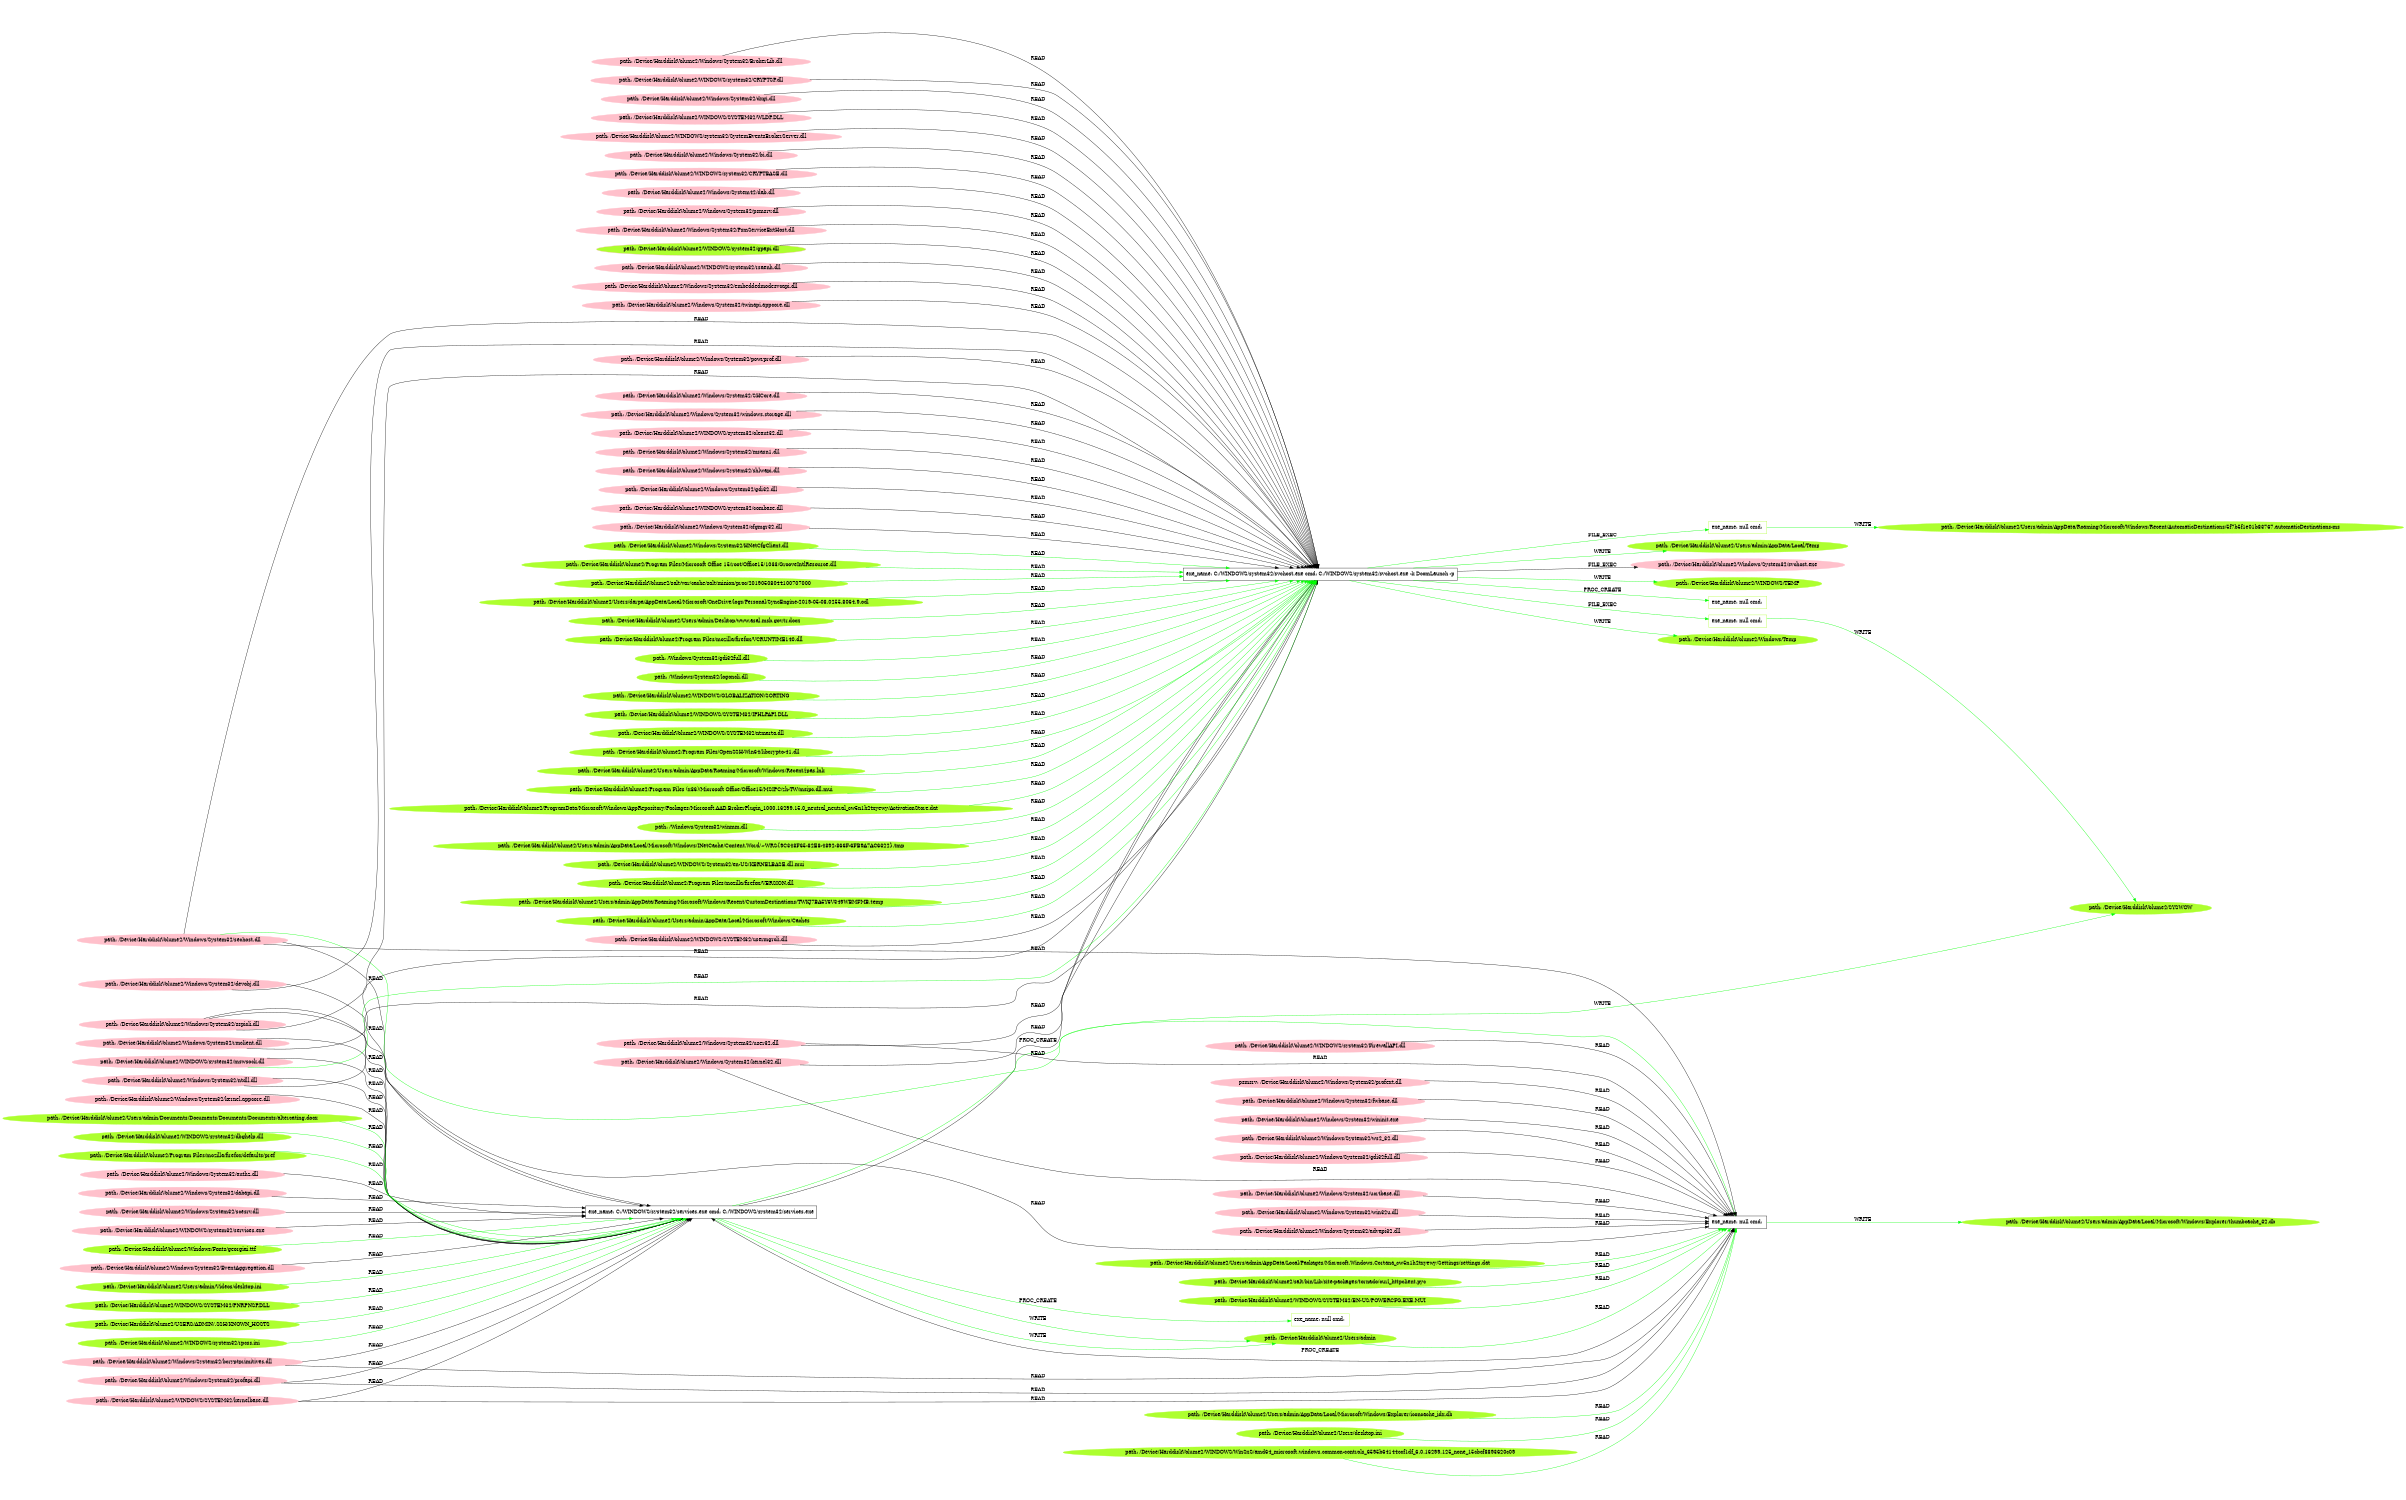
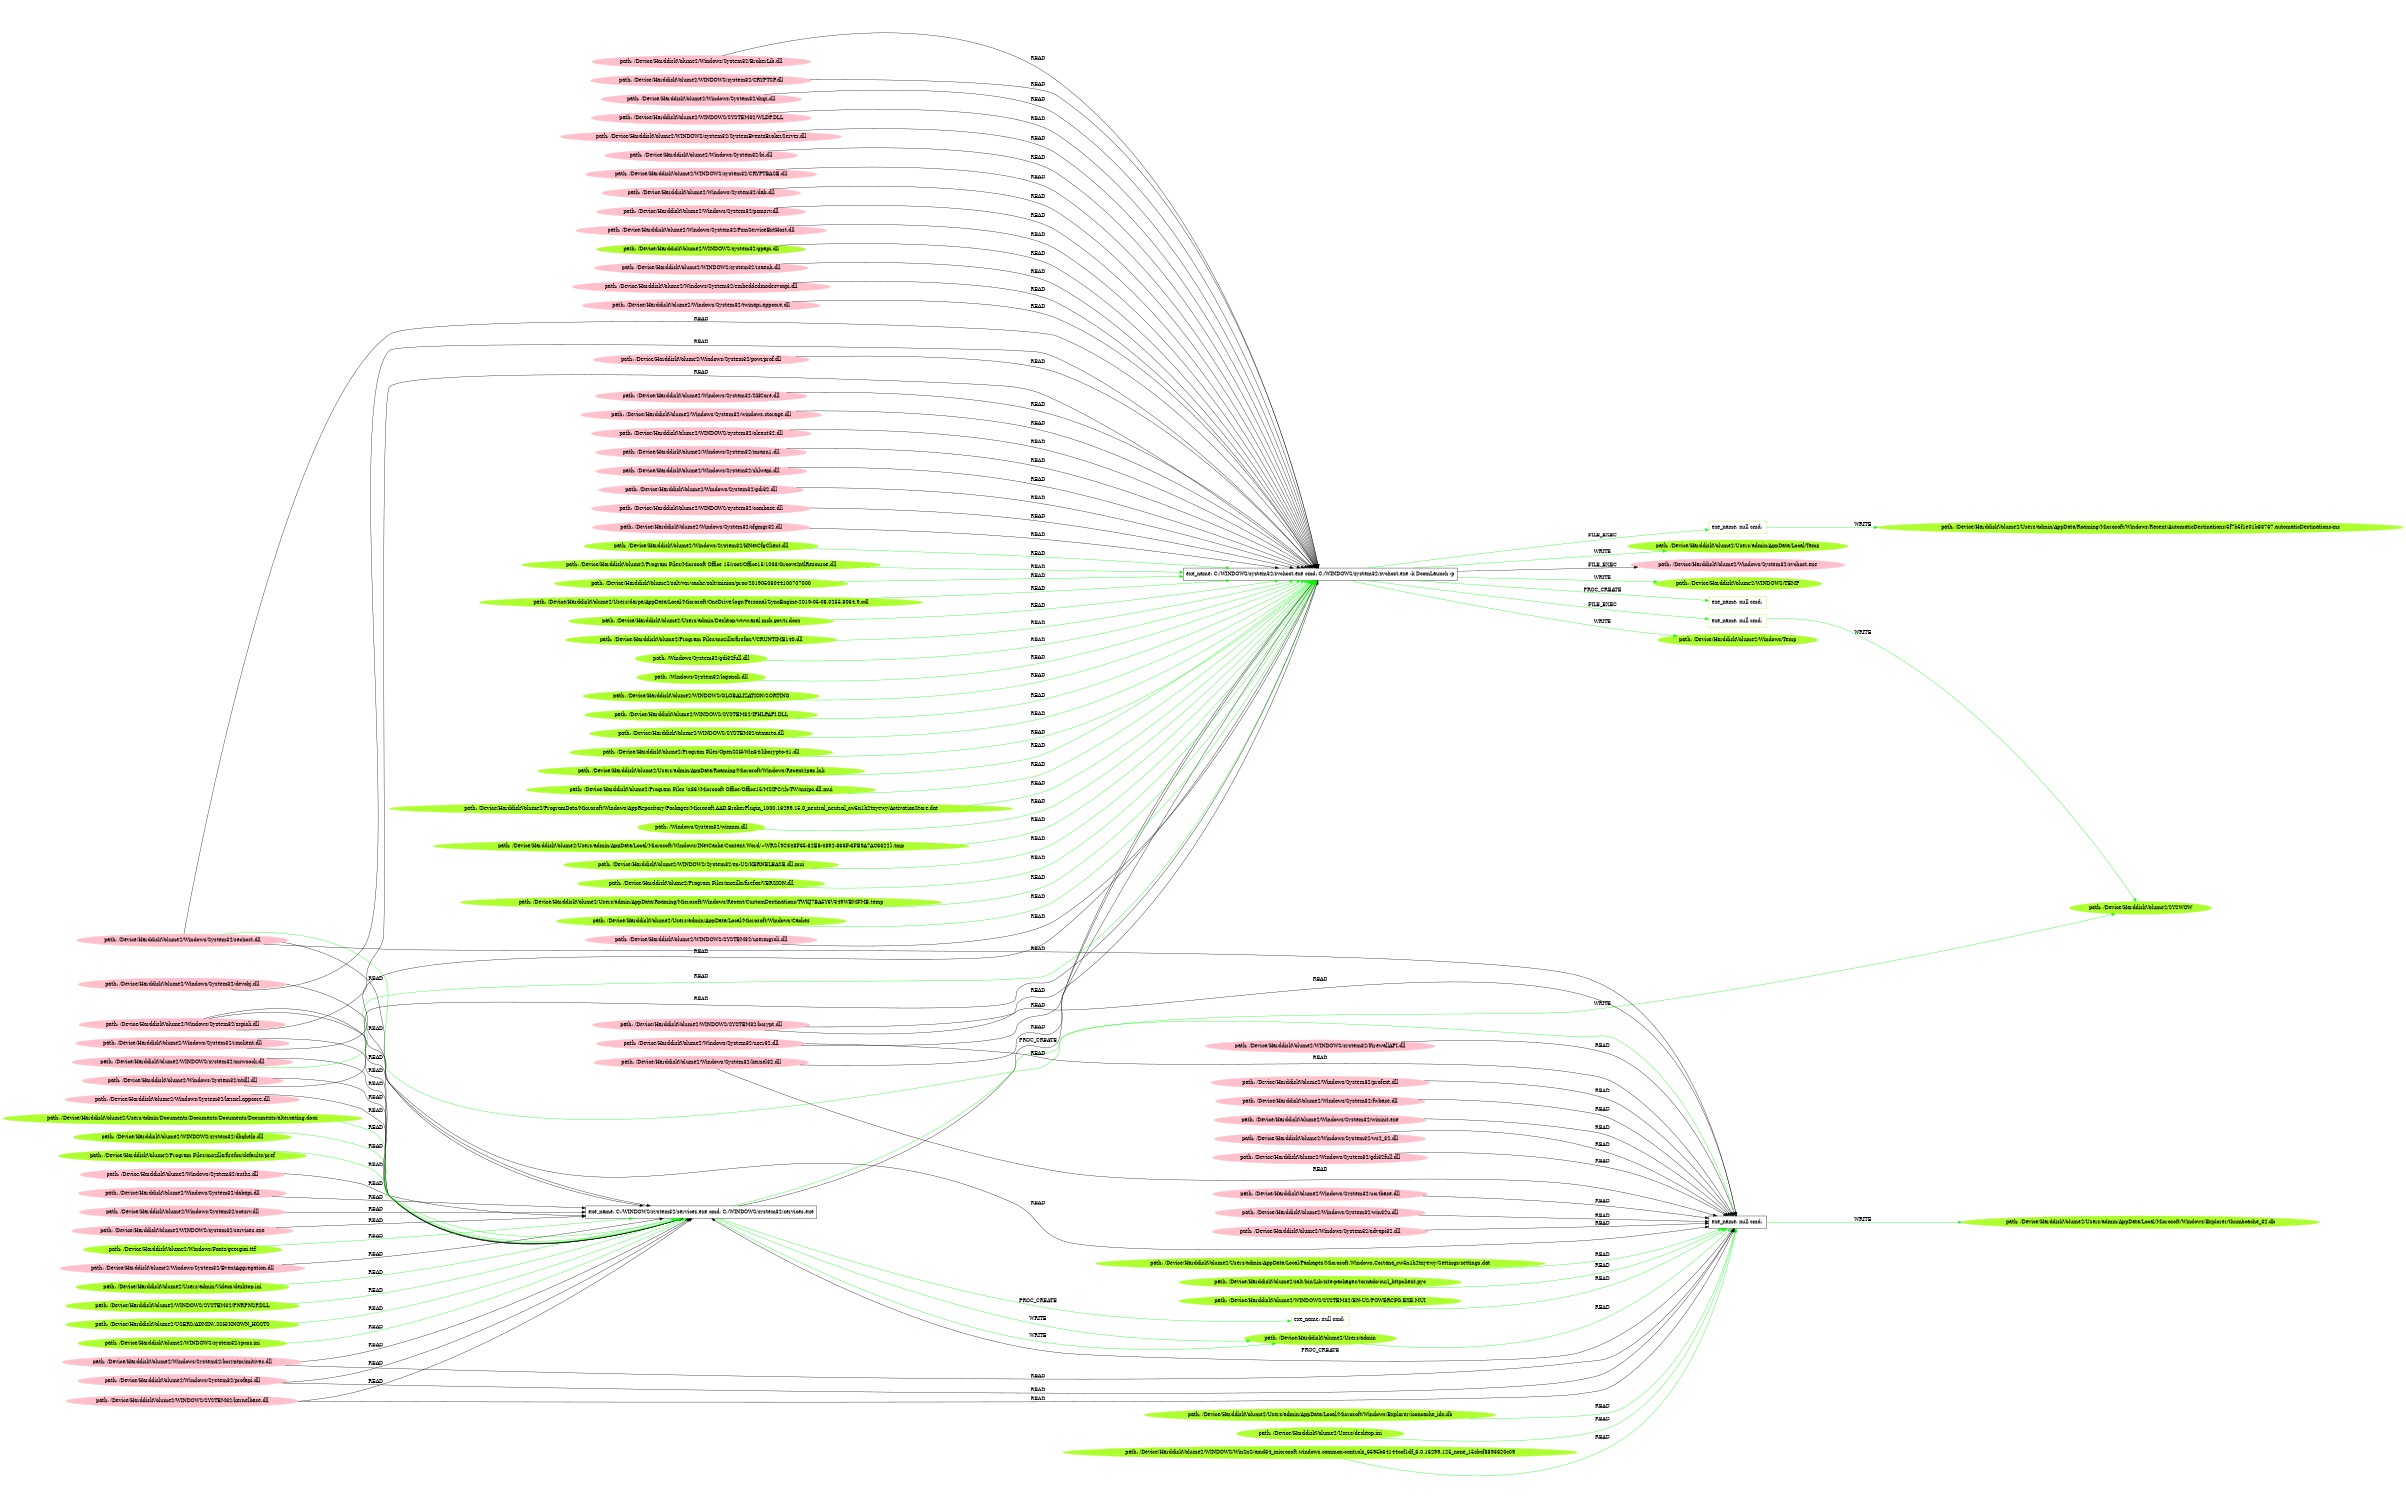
node "path: /Device/HarddiskVolume2/Windows/System42/dab.dll": label "path: /Device/HarddiskVolume2/Windows/System42/dab.dll" -> "path: /Device/HarddiskVolume2/Windows/System32/dab.dll"
node "path: /Device/HarddiskVolume2/WINDOWS/SYSTEM32/bcrypt.dll": added
node "psmsrv: /Device/HarddiskVolume2/Windows/System32/profext.dll": label "psmsrv: /Device/HarddiskVolume2/Windows/System32/profext.dll" -> "path: /Device/HarddiskVolume2/Windows/System32/profext.dll"
